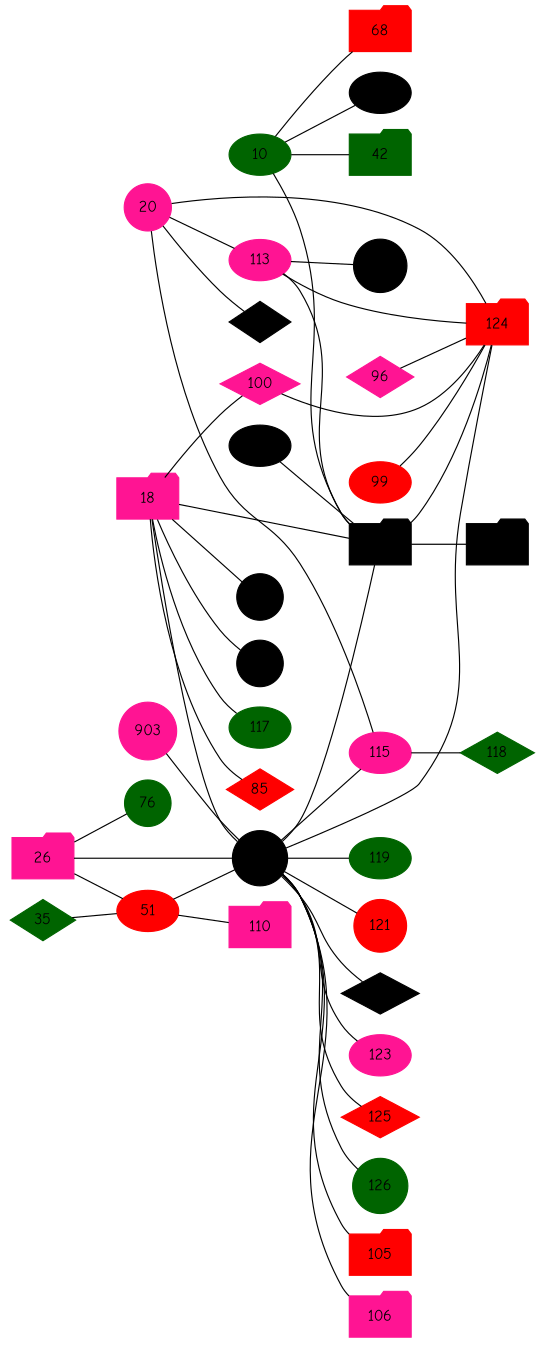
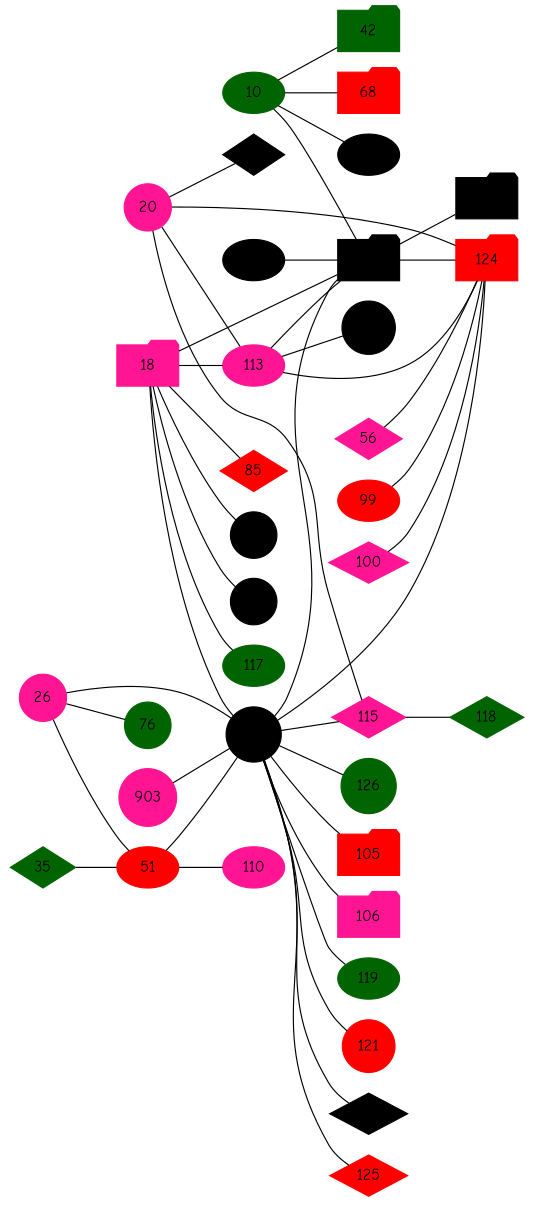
node "96": label "96" -> "56"
edge "100" -- "18": now "113" -- "18"
node "115": shape ellipse -> diamond
node "26": shape folder -> circle
node "110": shape folder -> ellipse
node "123": removed
